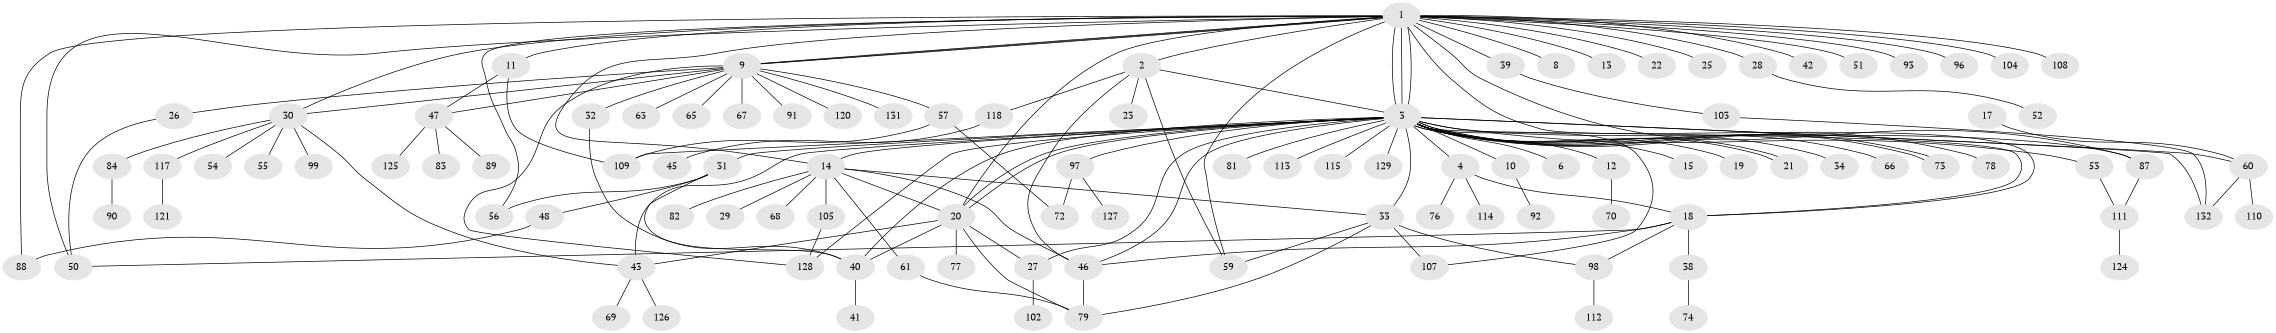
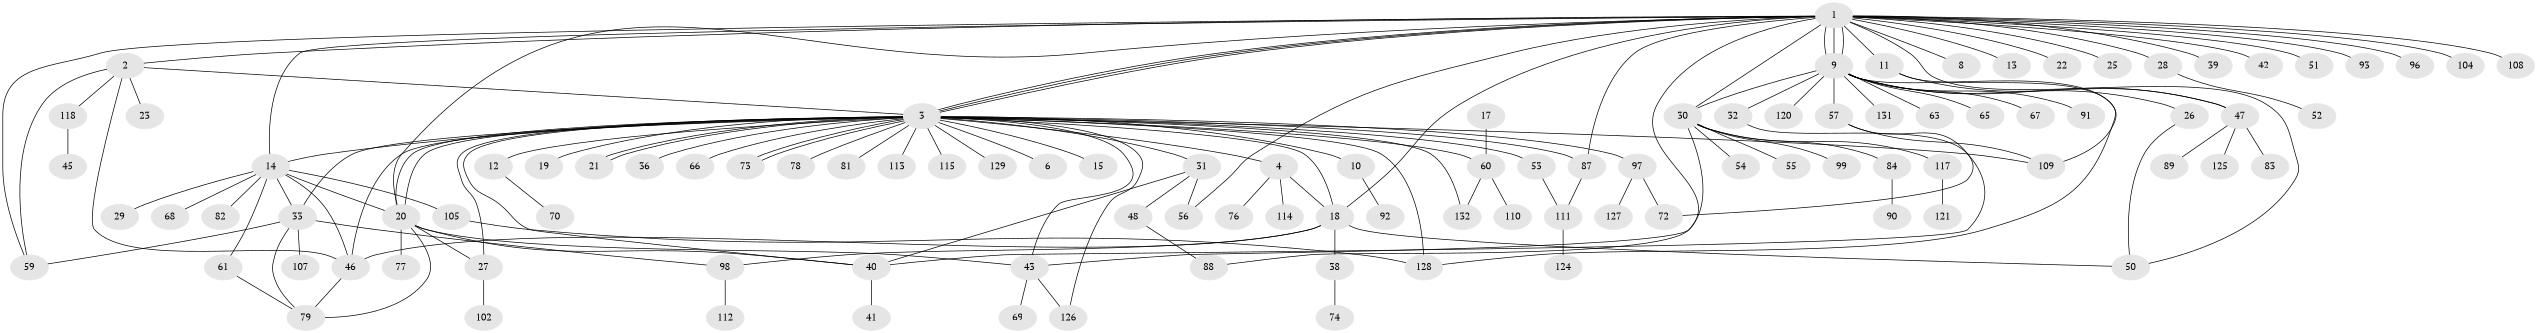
node "103": removed
node "34": label "34" -> "36"
edge "3" -- "107": now "3" -- "126"
